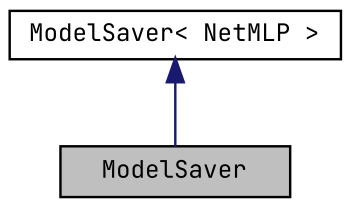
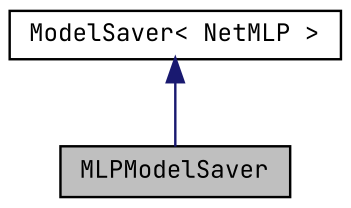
node "ModelSaver": label "ModelSaver" -> "MLPModelSaver"
